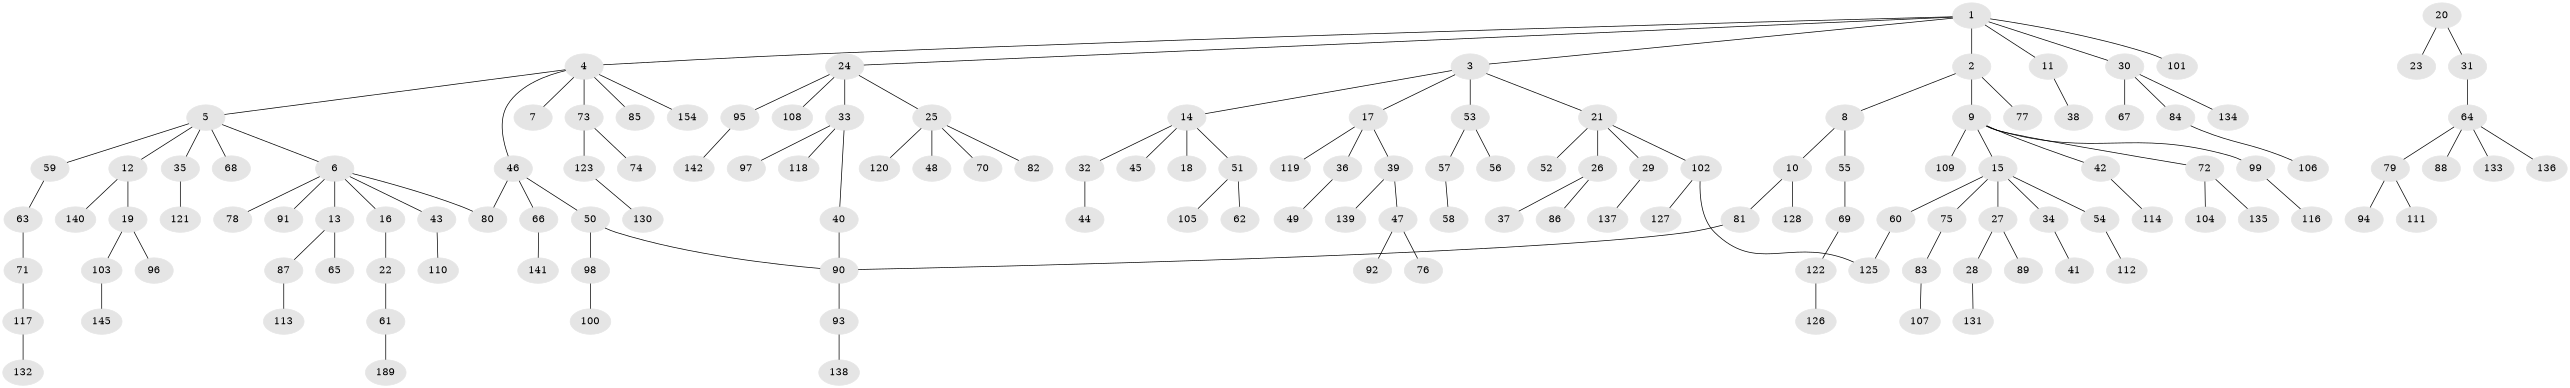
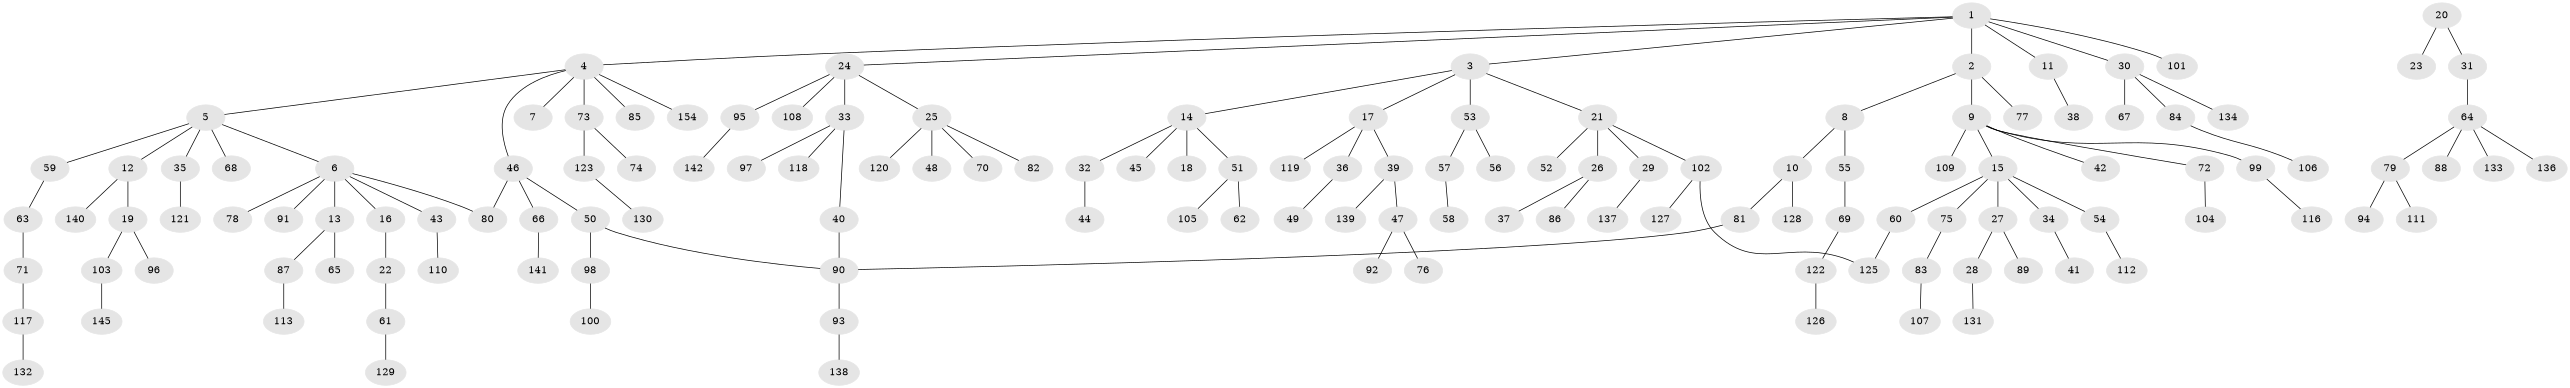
node "114": removed
node "135": removed
node "189": label "189" -> "129"
